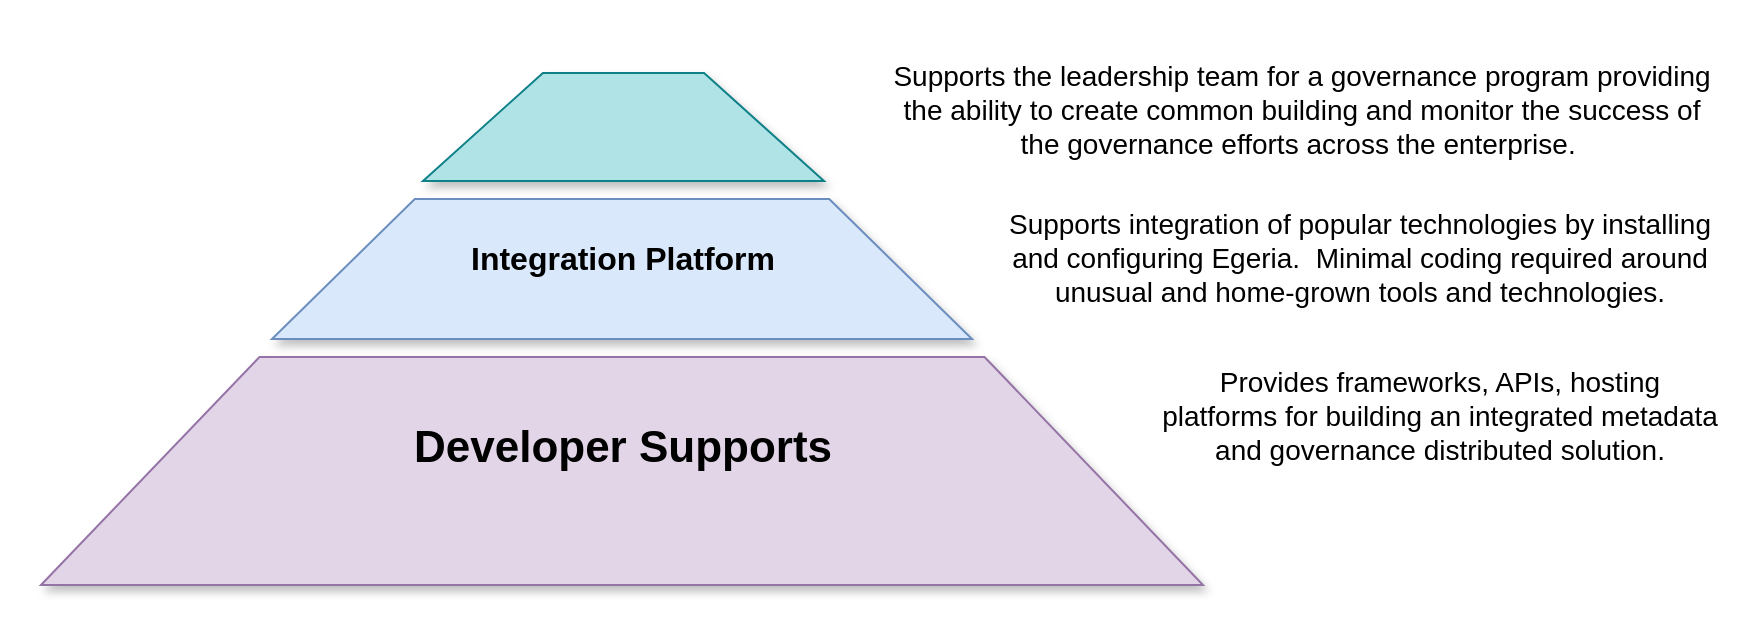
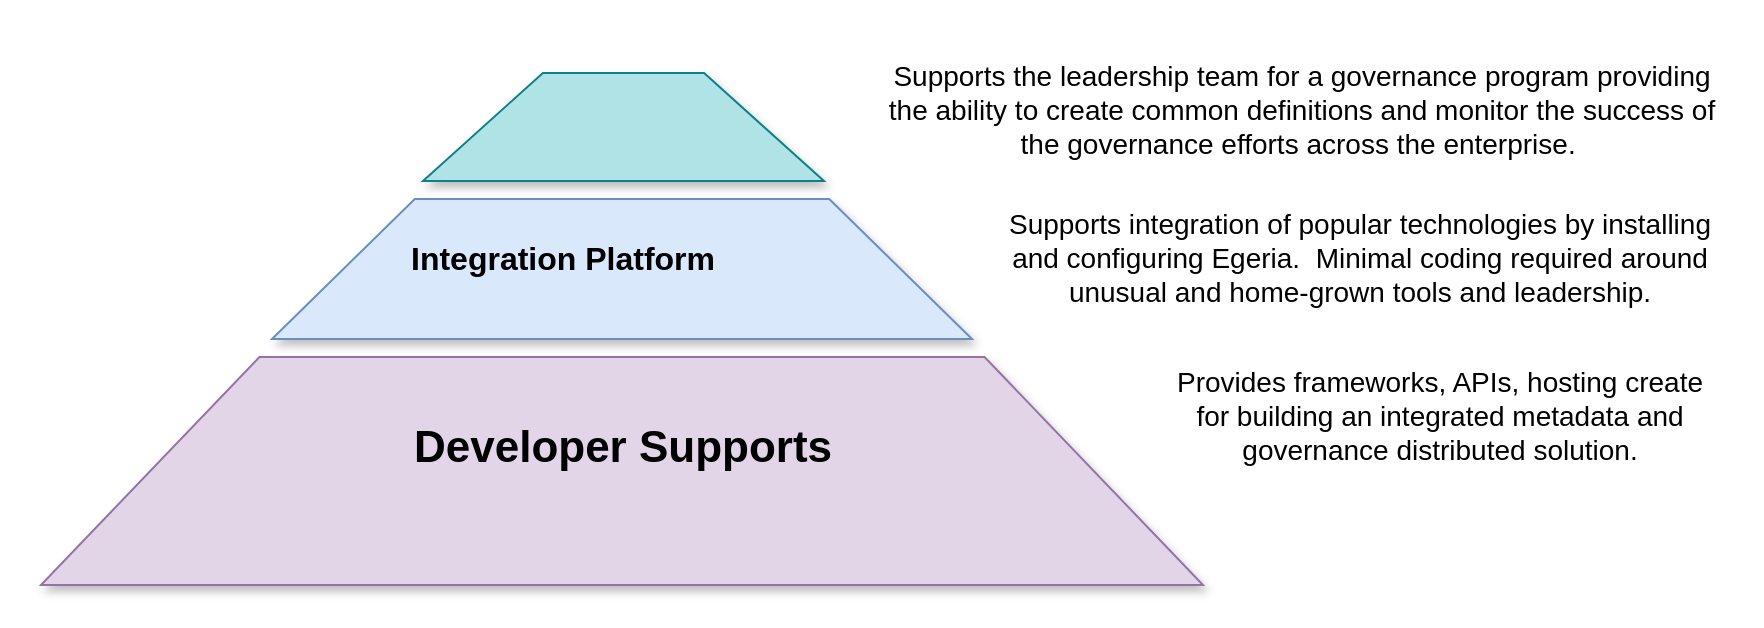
node "Supports the leadership team for a governance program providing the ability to create common building and monitor the success of the governance efforts across the enterprise.": label "Supports the leadership team for a governance program providing the ability to create common building and monitor the success of the governance efforts across the enterprise." -> "Supports the leadership team for a governance program providing the ability to create common definitions and monitor the success of the governance efforts across the enterprise."
node "Integration Platform": moved (622, 259) -> (562, 259)
node "Supports integration of popular technologies by installing and configuring Egeria. Minimal coding required around unusual and home-grown tools and technologies.": label "Supports integration of popular technologies by installing and configuring Egeria. Minimal coding required around unusual and home-grown tools and technologies." -> "Supports integration of popular technologies by installing and configuring Egeria. Minimal coding required around unusual and home-grown tools and leadership."
node "Provides frameworks, APIs, hosting platforms for building an integrated metadata and governance distributed solution.": label "Provides frameworks, APIs, hosting platforms for building an integrated metadata and governance distributed solution." -> "Provides frameworks, APIs, hosting create for building an integrated metadata and governance distributed solution."
